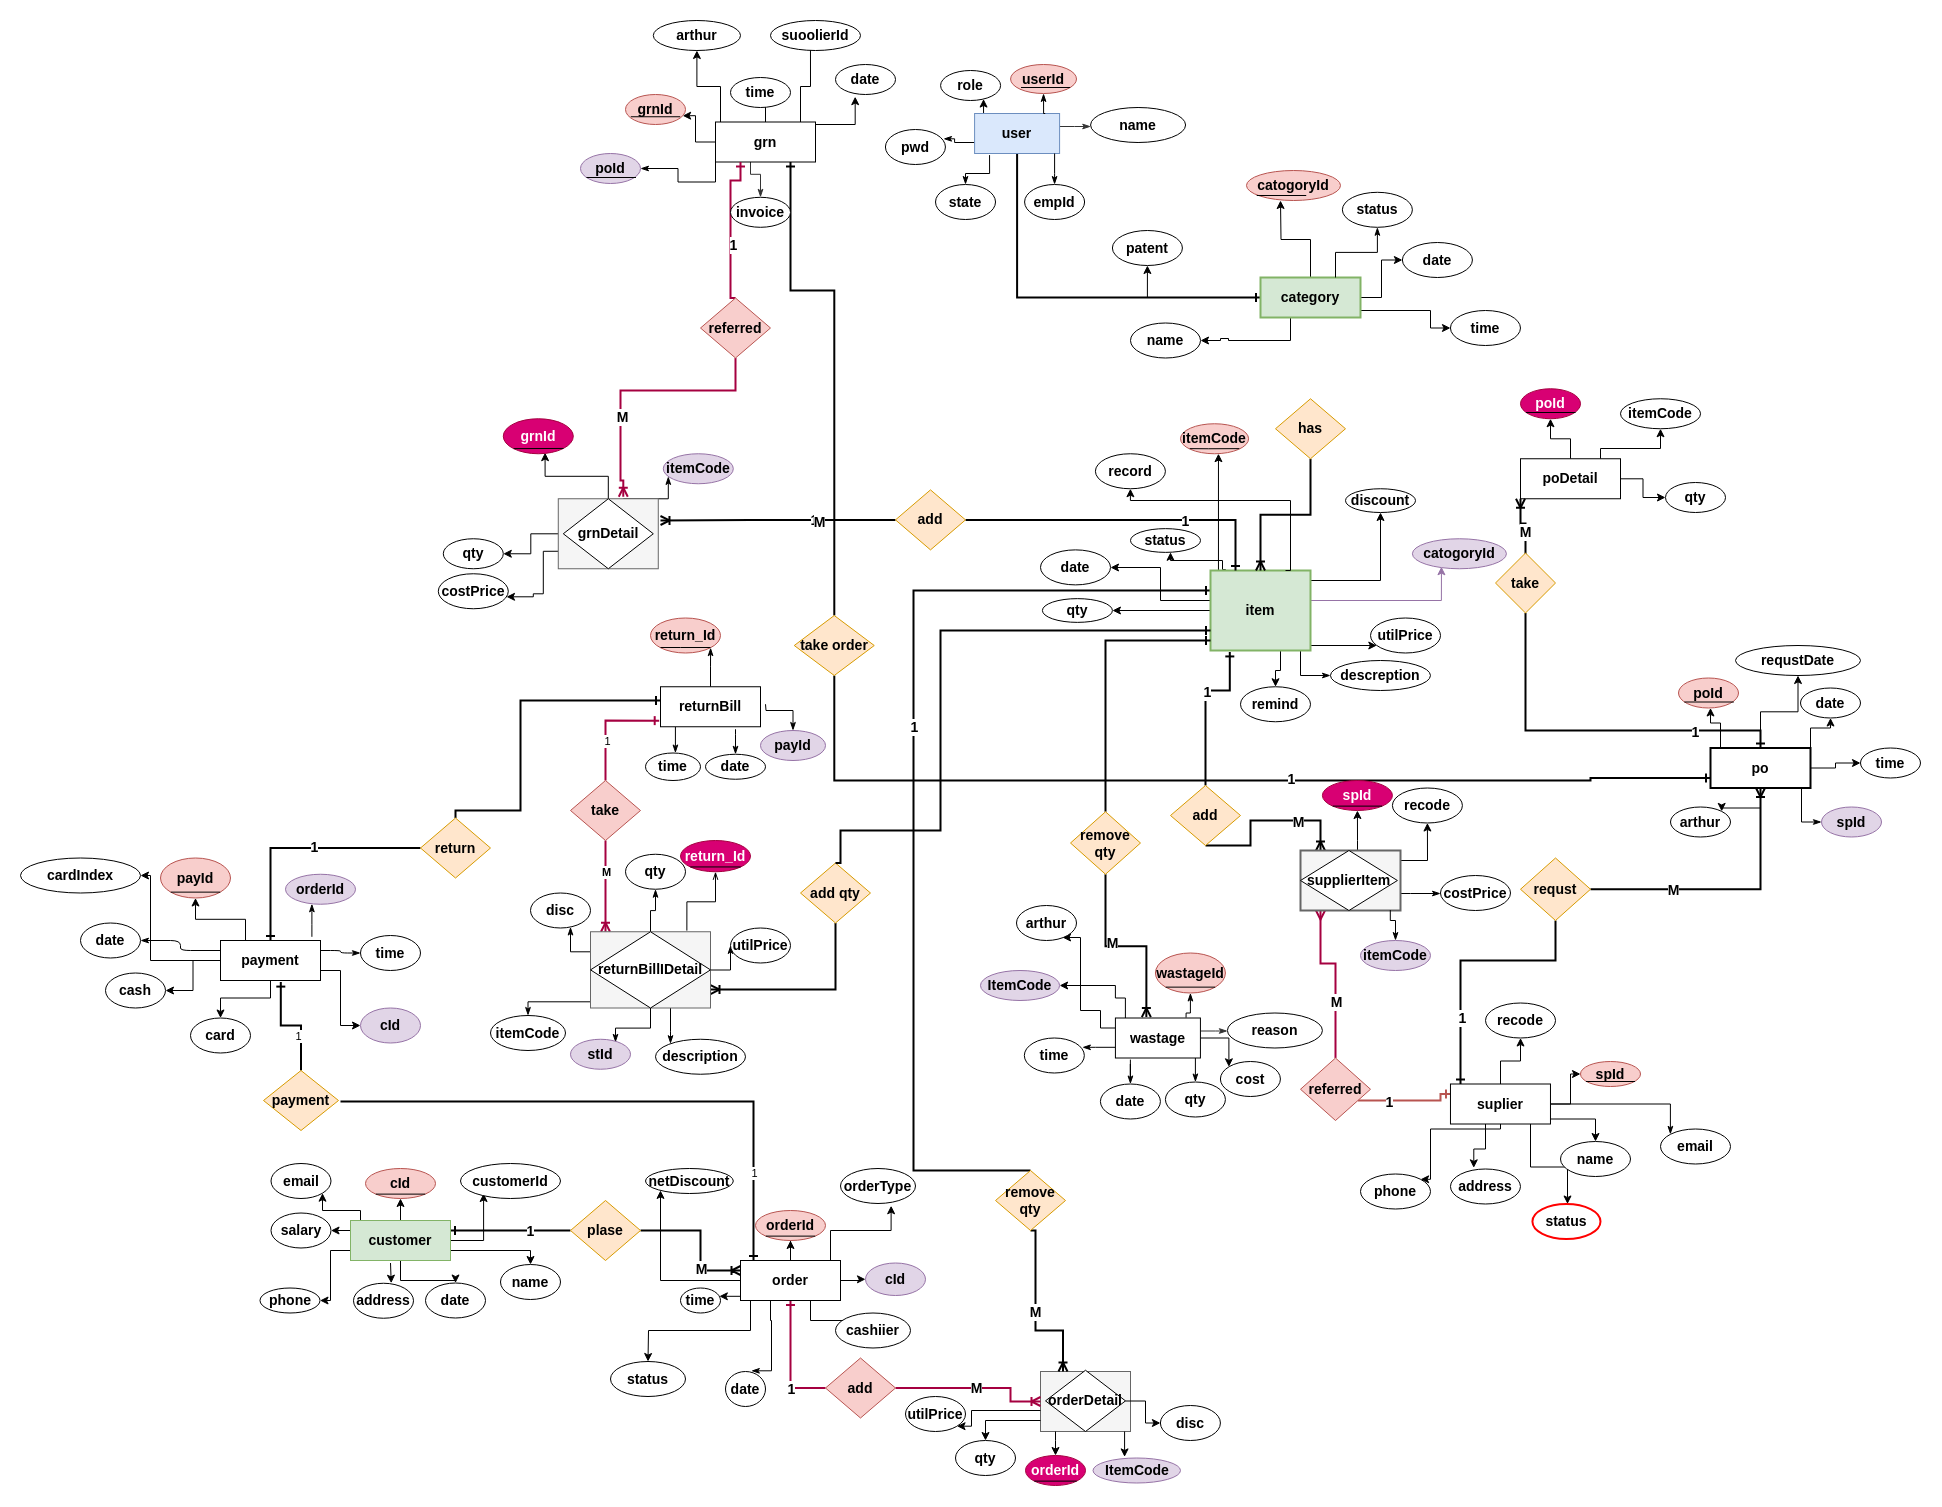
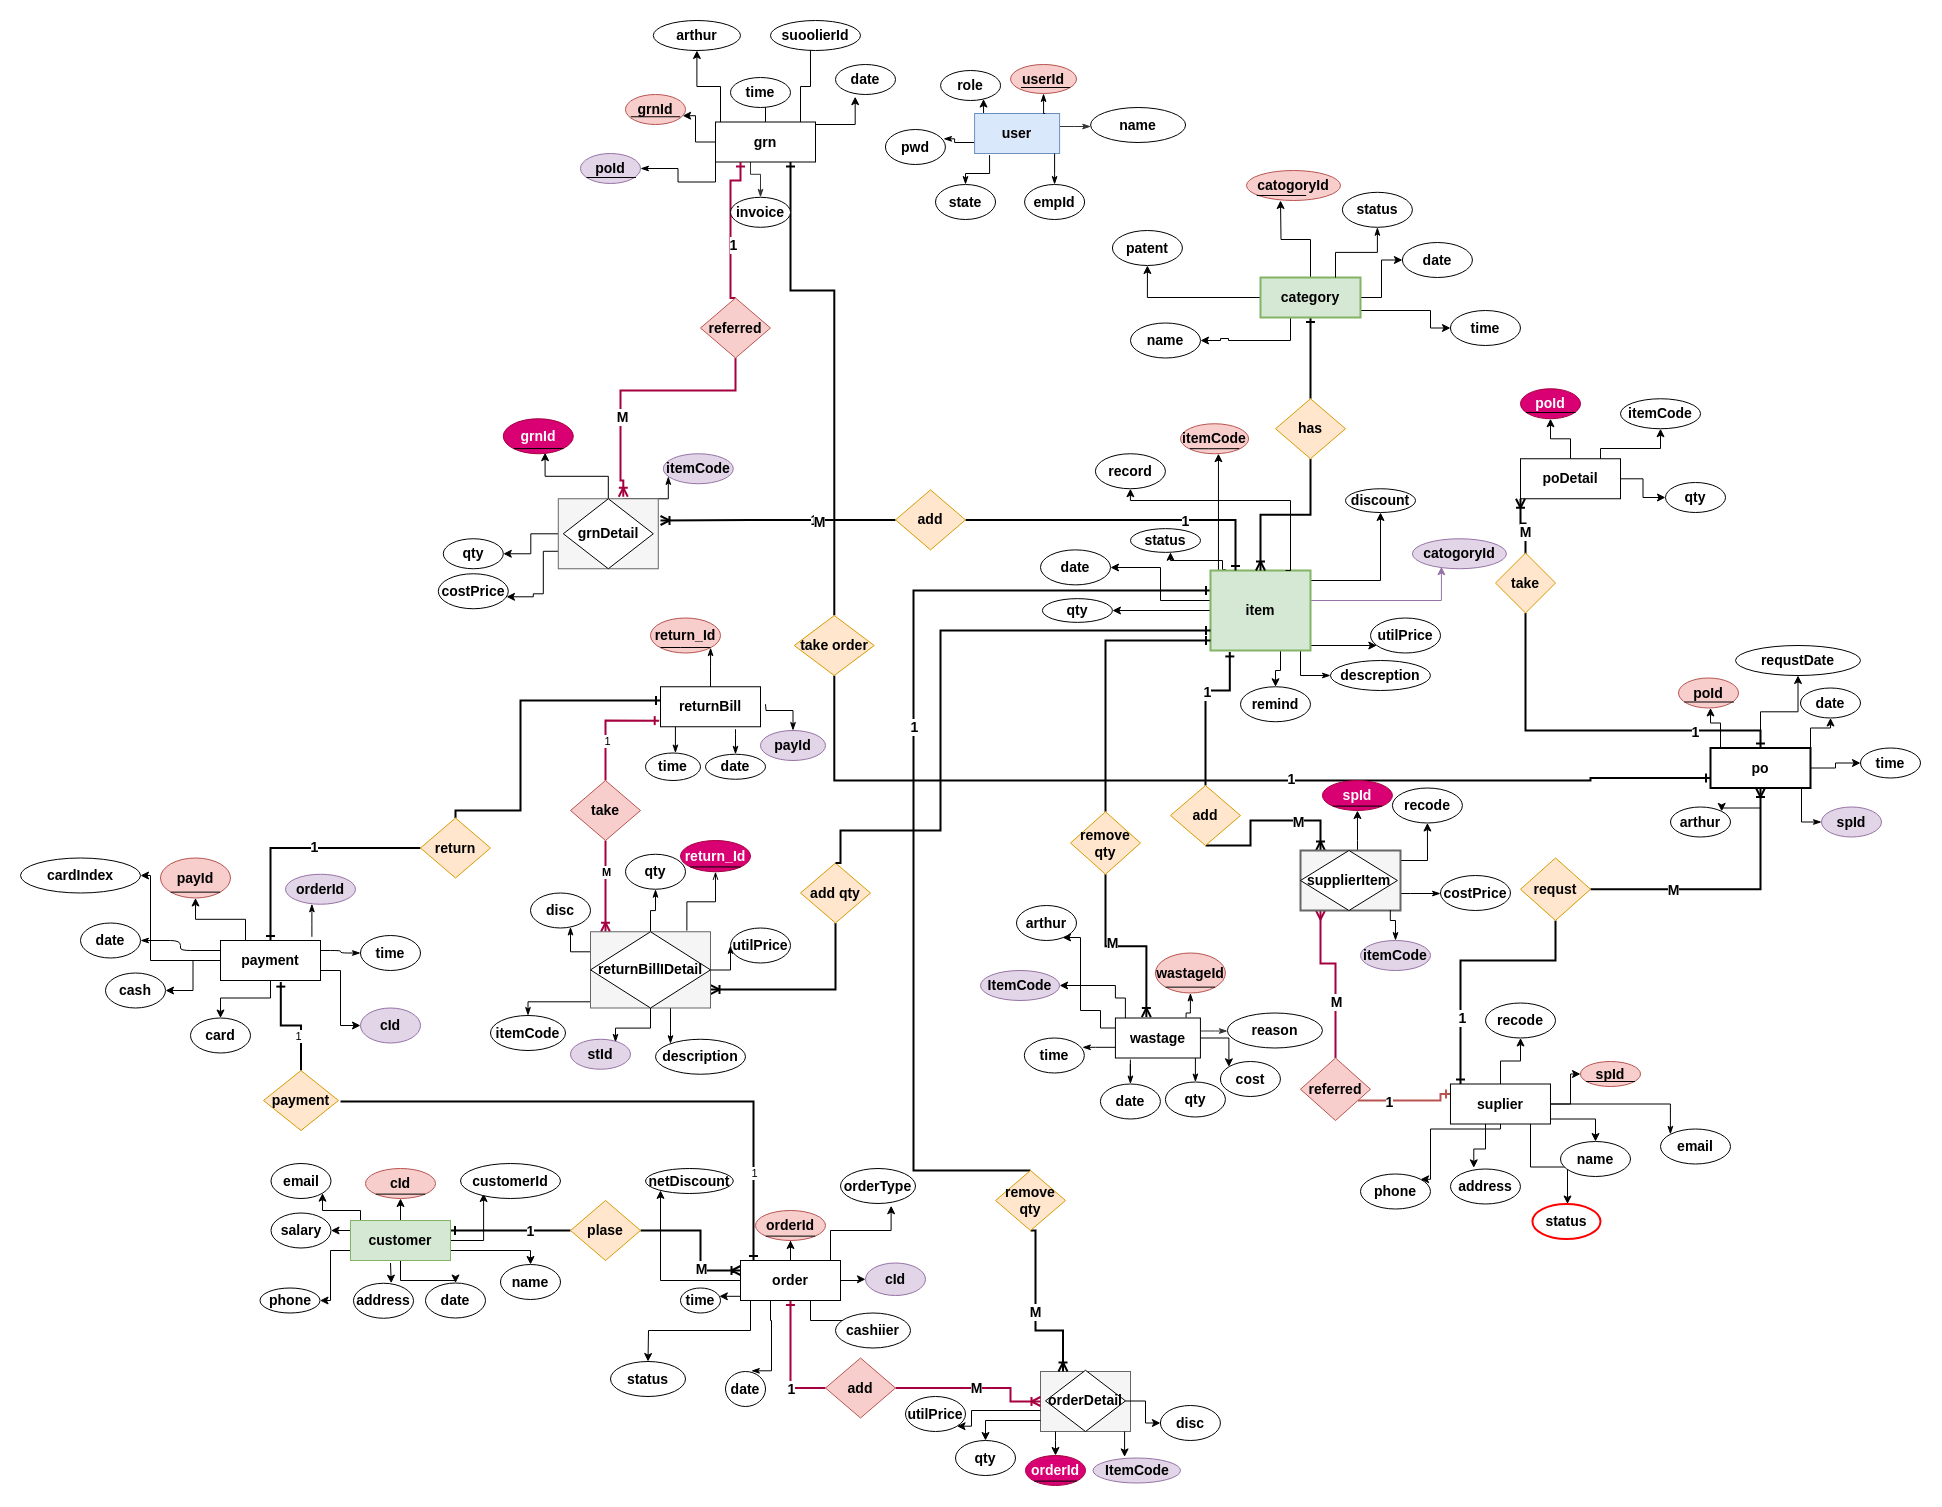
edge "user" -> "category": now "has" -> "category"
